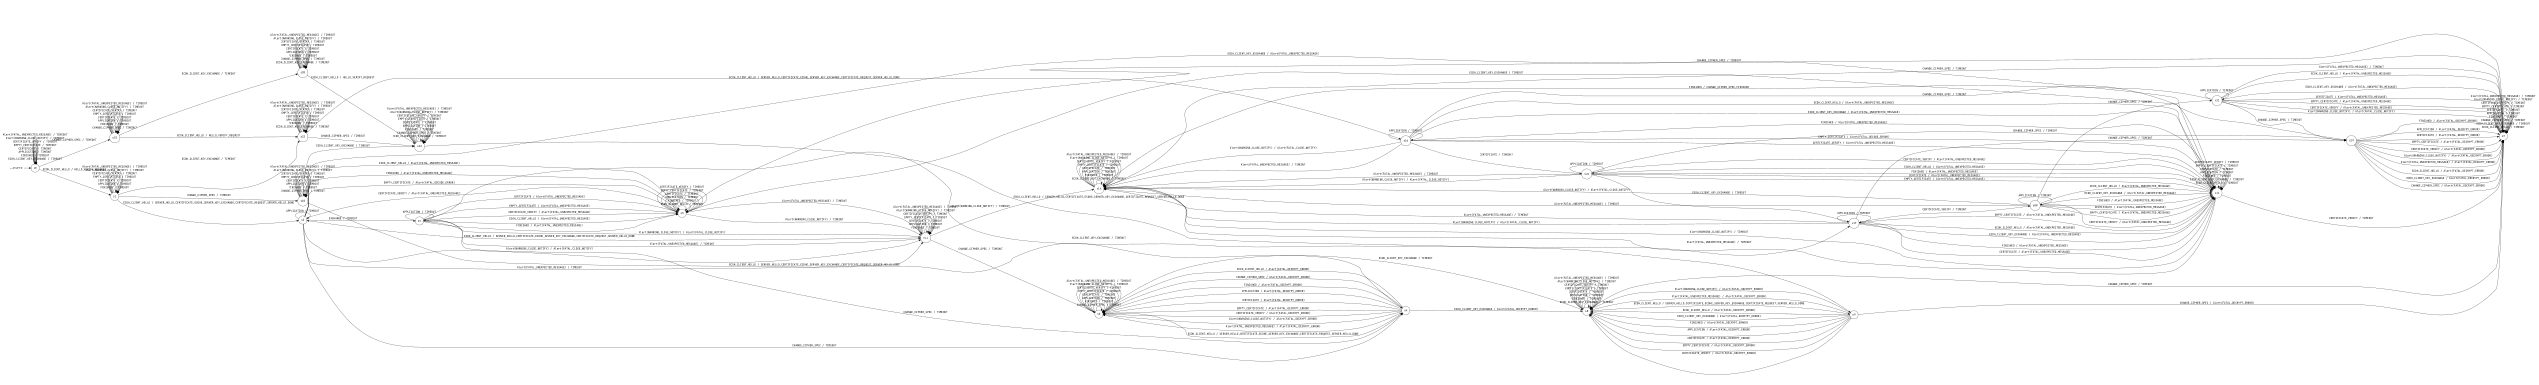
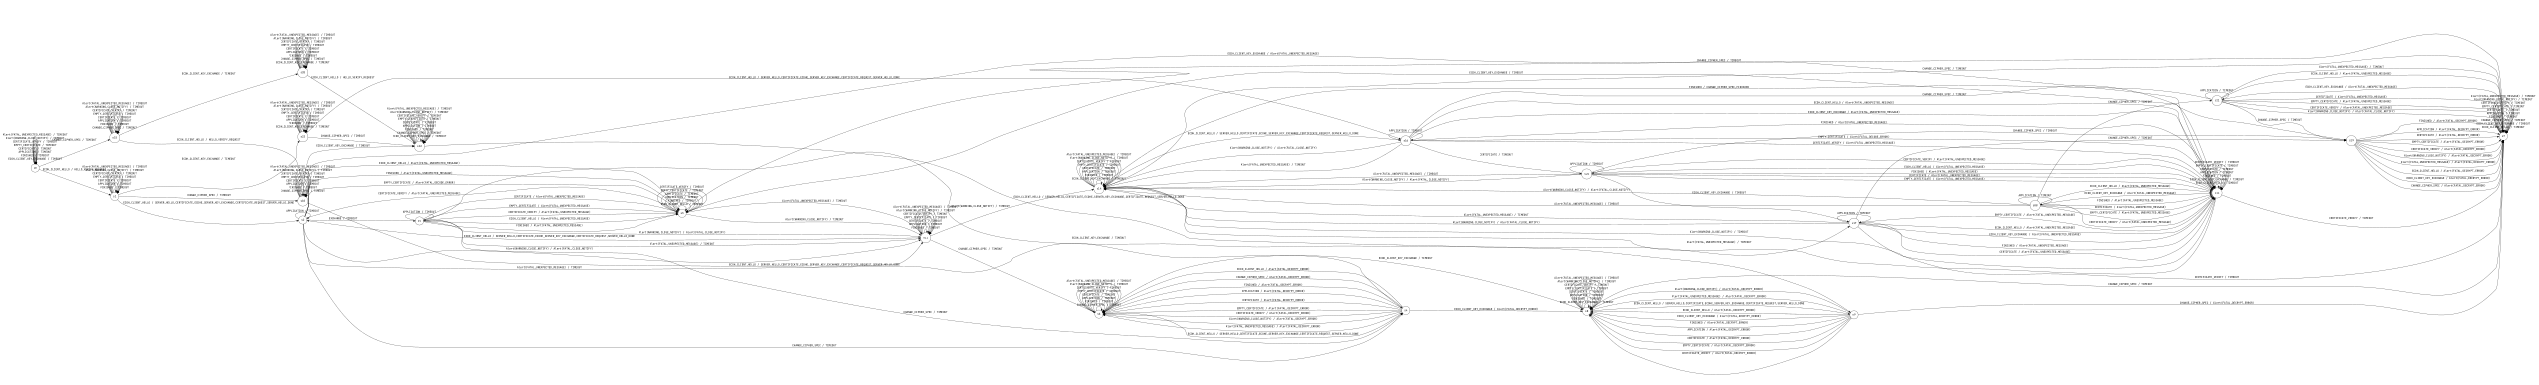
edge "s15" -> "s23": now "s15" -> "s10"
edge "s14" -> "s16": added, label "ECDH_CLIENT_HELLO / SERVER_HELLO,CERTIFICATE,ECDHE_SERVER_KEY_EXCHANGE,CERTIFICATE_REQUEST,SERVER_HELLO_DONE"
node "__start0": removed
edge "s17" -> "s88": now "s17" -> "s7"
